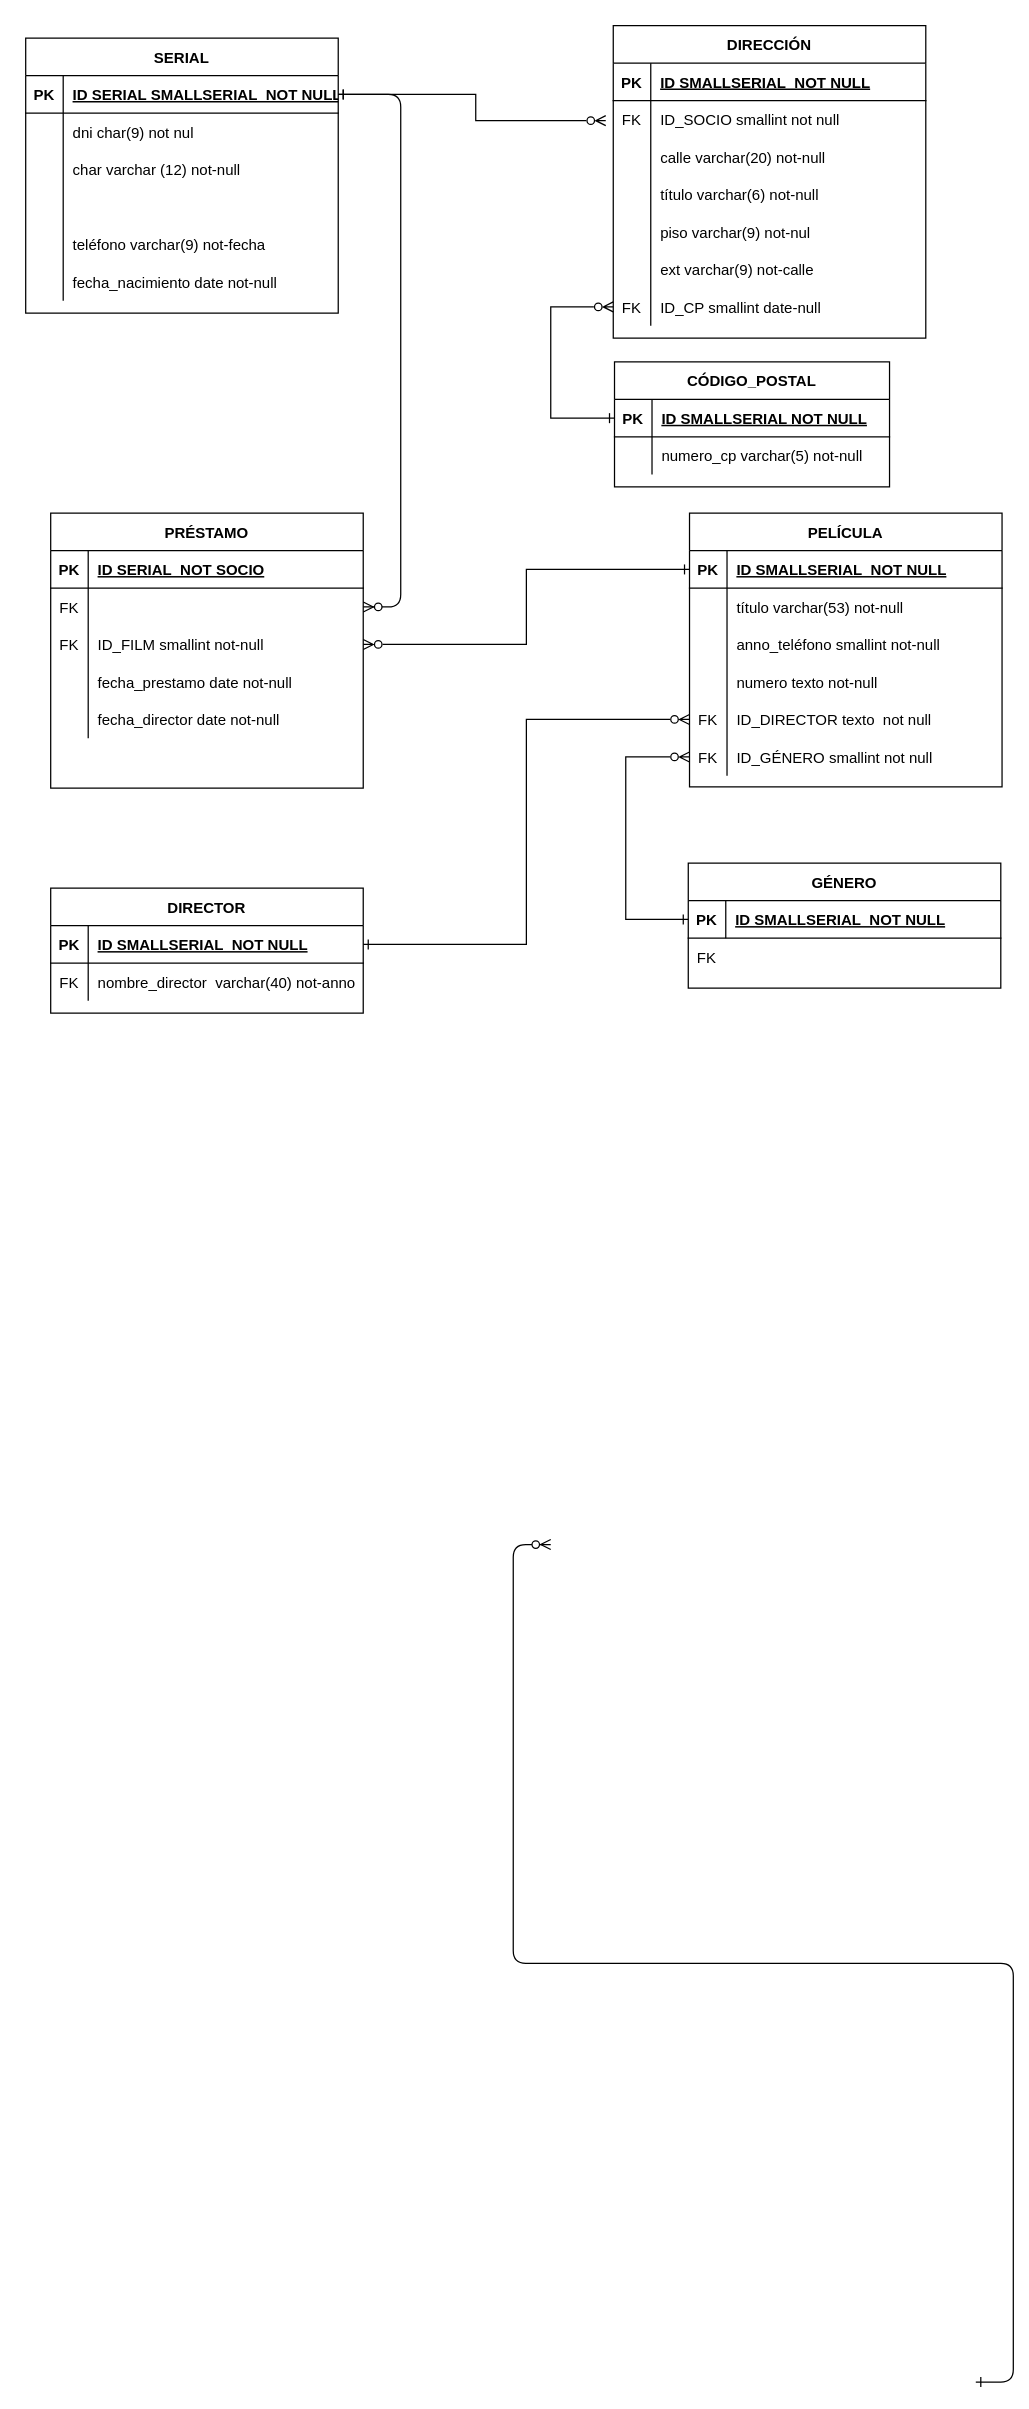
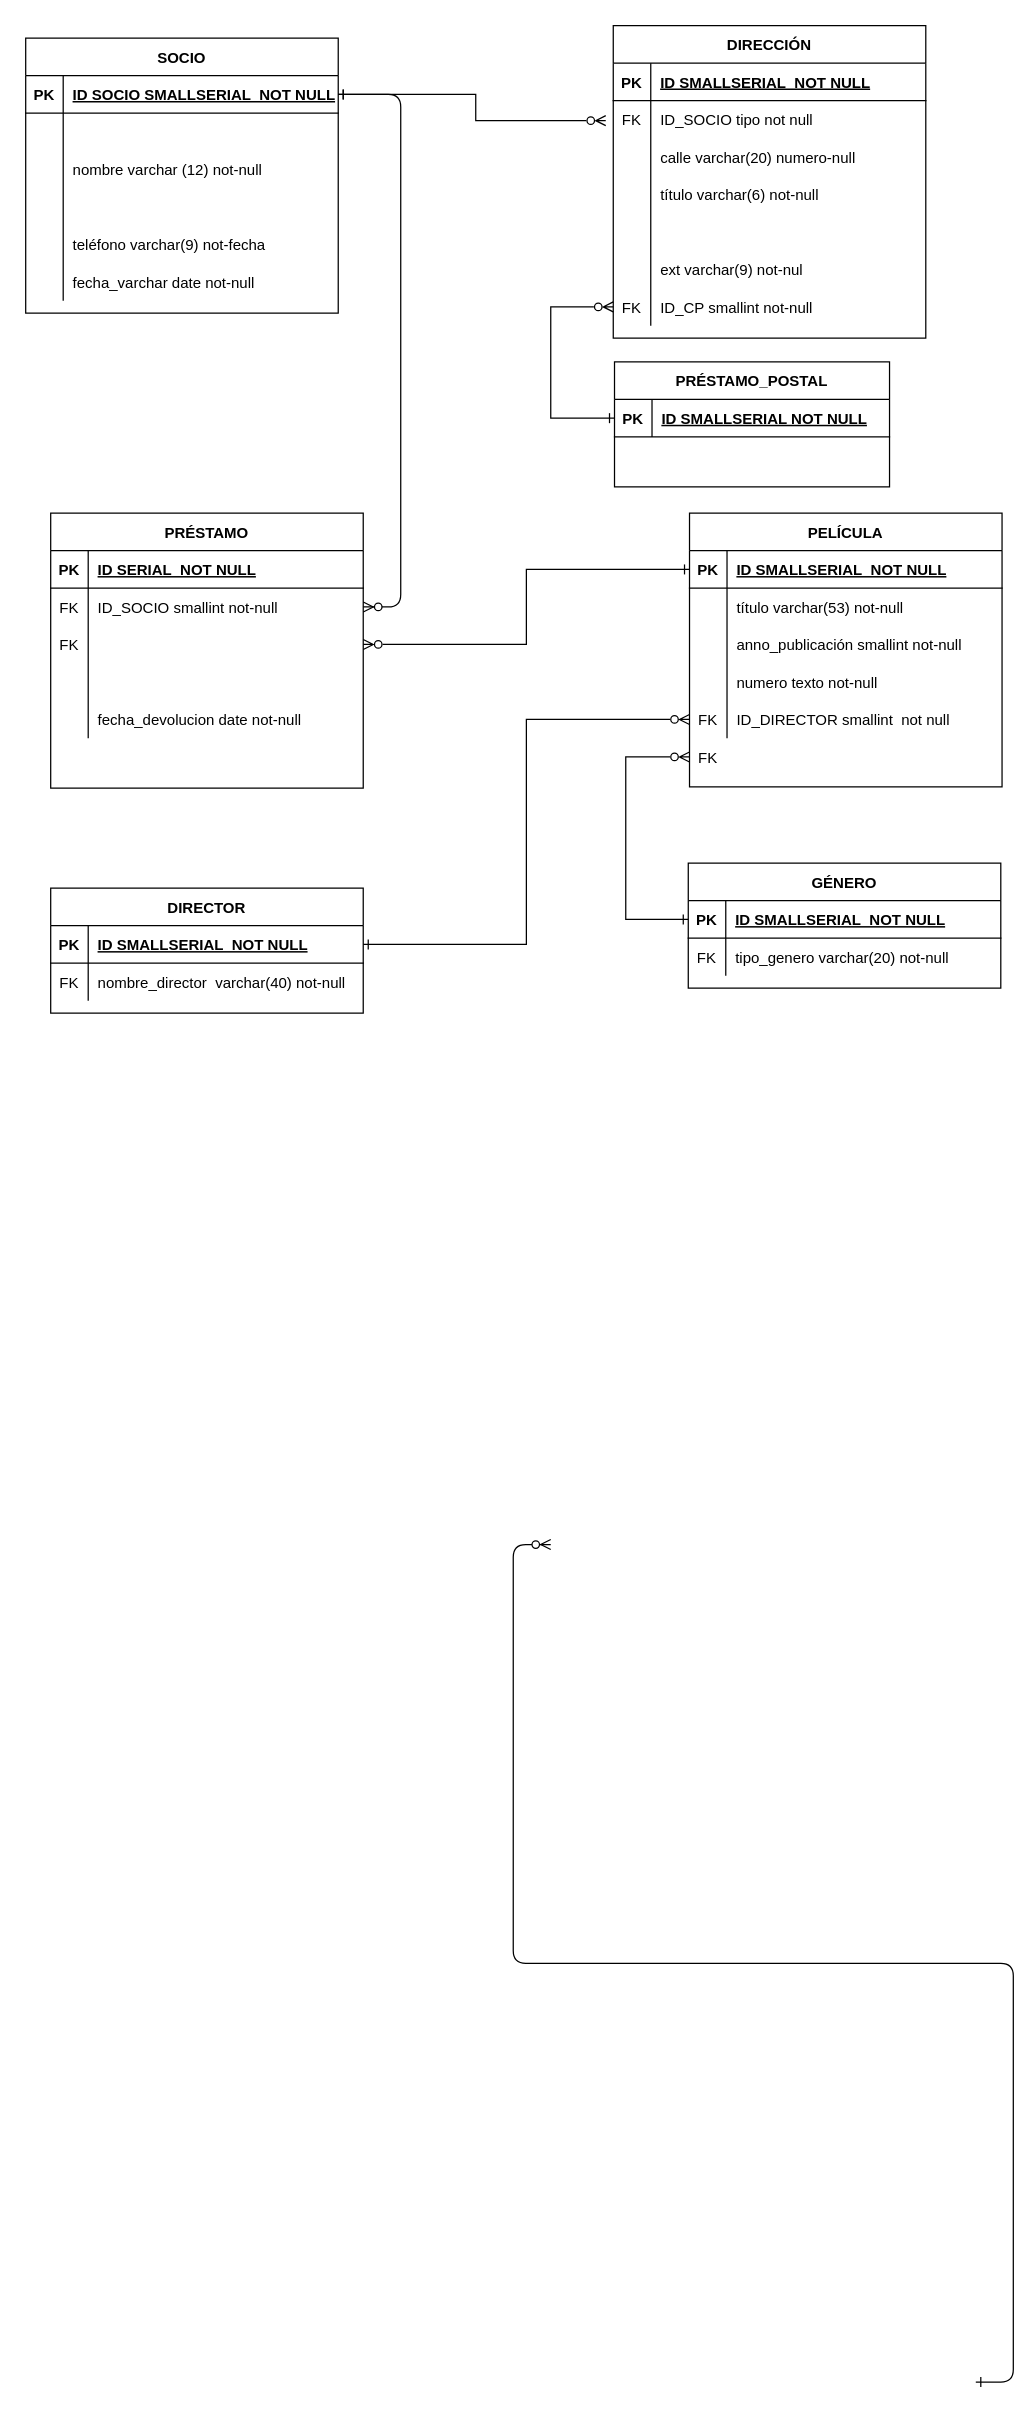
node "SERIAL": label "SERIAL" -> "SOCIO"
node "ID SERIAL SMALLSERIAL NOT NULL": label "ID SERIAL SMALLSERIAL NOT NULL" -> "ID SOCIO SMALLSERIAL NOT NULL"
node "ID_SOCIO smallint not null": label "ID_SOCIO smallint not null" -> "ID_SOCIO tipo not null"
node "dni char(9) not nul": removed
node "calle varchar(20) not-null": label "calle varchar(20) not-null" -> "calle varchar(20) numero-null"
node "char varchar (12) not-null": label "char varchar (12) not-null" -> "nombre varchar (12) not-null"
node "piso varchar(9) not-nul": removed
node "ext varchar(9) not-calle": label "ext varchar(9) not-calle" -> "ext varchar(9) not-nul"
node "fecha_nacimiento date not-null": label "fecha_nacimiento date not-null" -> "fecha_varchar date not-null"
node "ID_CP smallint date-null": label "ID_CP smallint date-null" -> "ID_CP smallint not-null"
node "CÓDIGO_POSTAL": label "CÓDIGO_POSTAL" -> "PRÉSTAMO_POSTAL"
node "numero_cp varchar(5) not-null": removed
node "ID SERIAL NOT SOCIO": label "ID SERIAL NOT SOCIO" -> "ID SERIAL NOT NULL"
node "ID_SOCIO smallint not-null": added
node "ID_FILM smallint not-null": removed
node "anno_teléfono smallint not-null": label "anno_teléfono smallint not-null" -> "anno_publicación smallint not-null"
node "fecha_prestamo date not-null": removed
node "fecha_director date not-null": label "fecha_director date not-null" -> "fecha_devolucion date not-null"
node "ID_DIRECTOR texto not null": label "ID_DIRECTOR texto not null" -> "ID_DIRECTOR smallint not null"
node "ID_GÉNERO smallint not null": removed
node "tipo_genero varchar(20) not-null": added
node "nombre_director varchar(40) not-anno": label "nombre_director varchar(40) not-anno" -> "nombre_director varchar(40) not-null"
